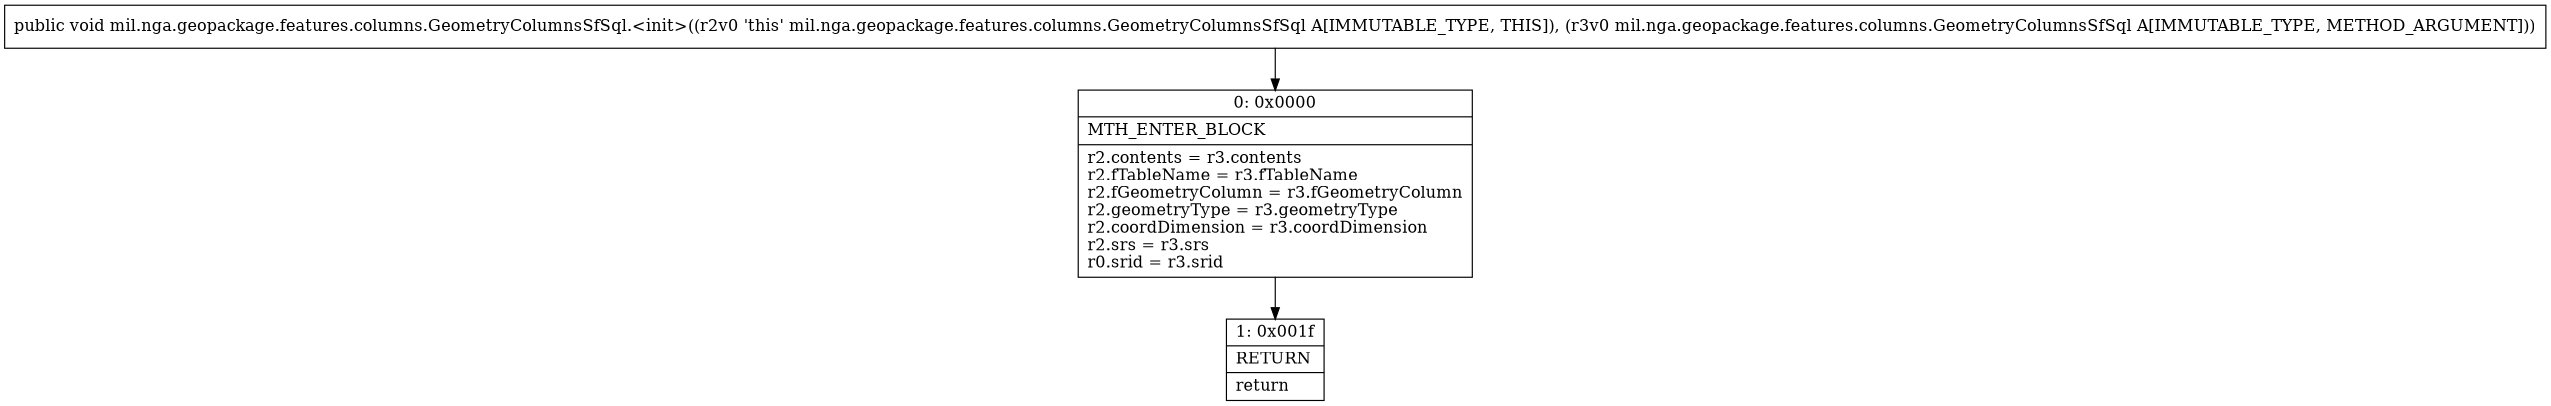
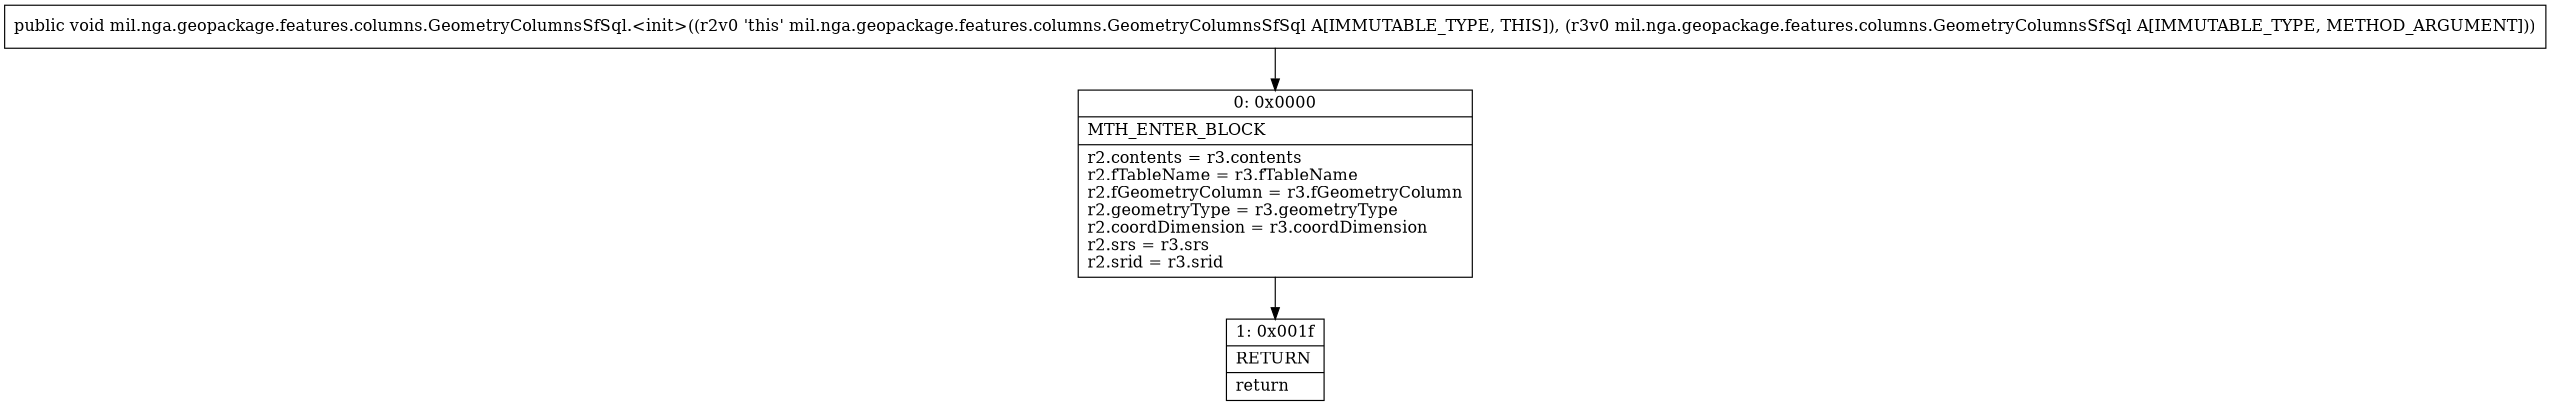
node "0: 0x0000": text "r0.srid = r3.srid" -> "r2.srid = r3.srid"
